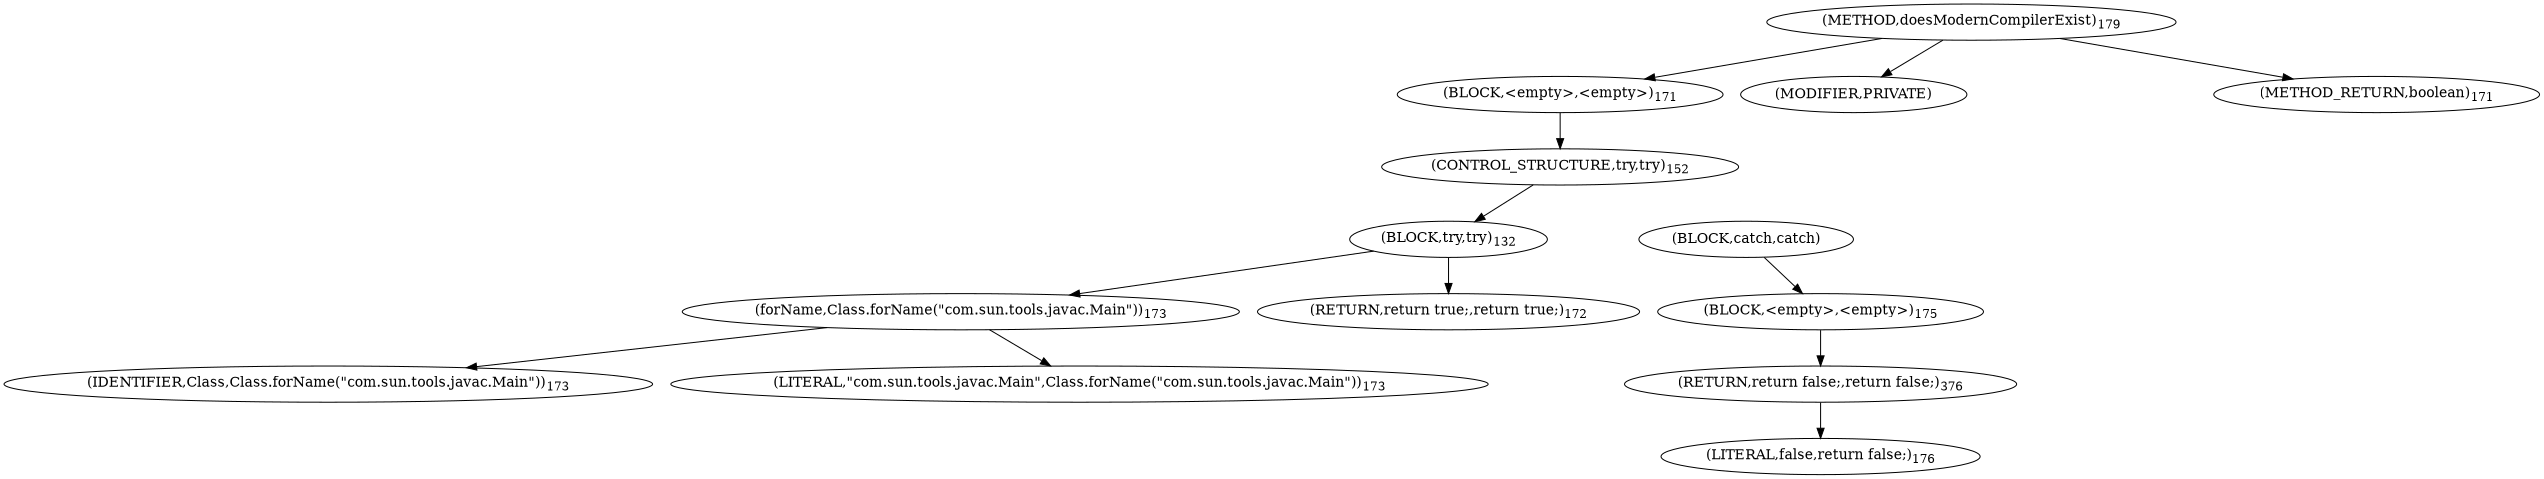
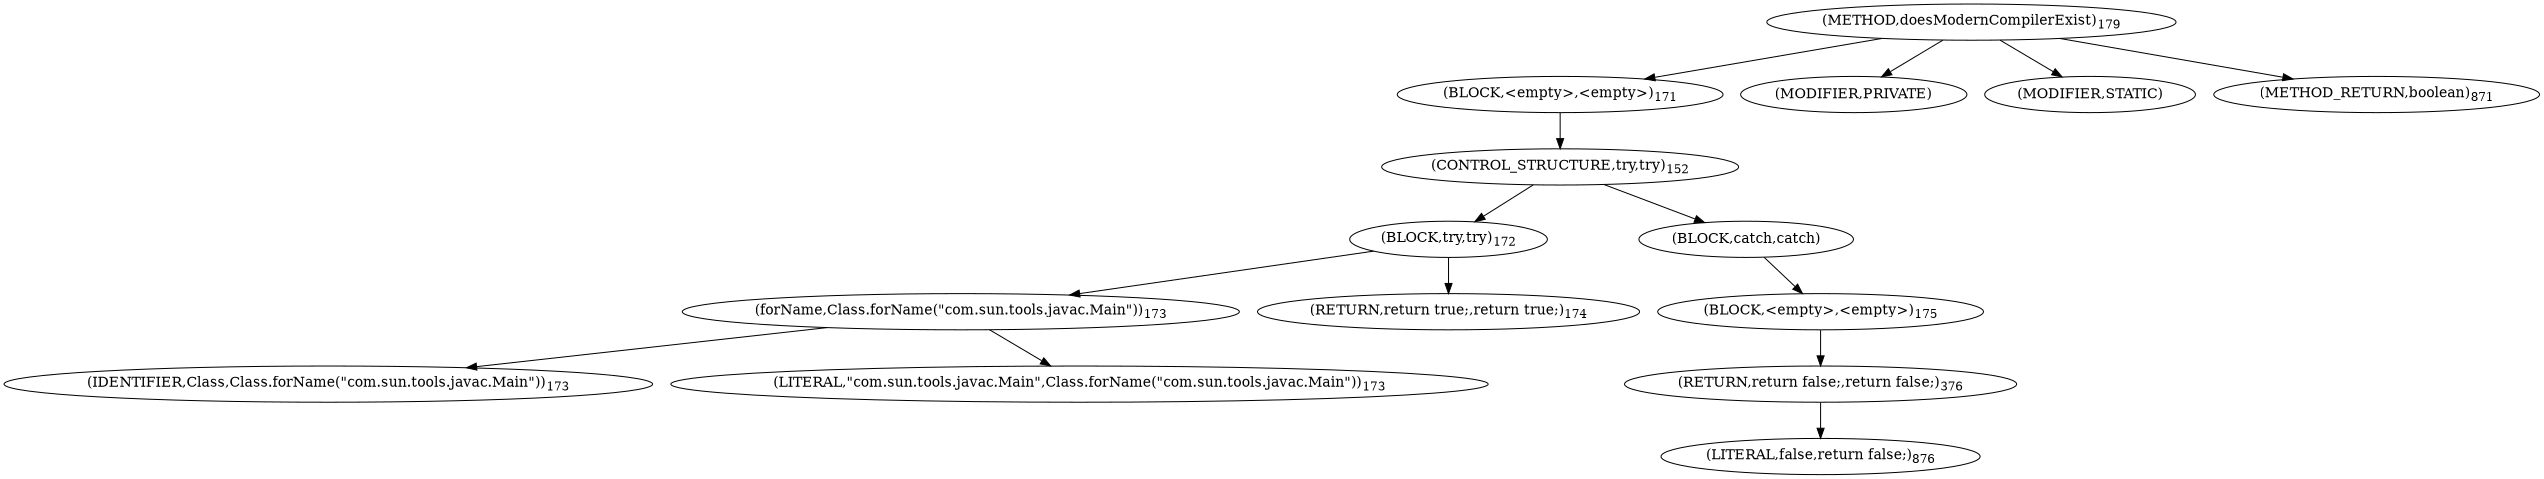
node "(METHOD_RETURN,boolean)": text "171" -> "871"
node "(MODIFIER,STATIC)": added
edge "(CONTROL_STRUCTURE,try,try)" -> "(BLOCK,catch,catch)": added
node "(BLOCK,try,try)": text "132" -> "172"
node "(RETURN,return true;,return true;)": text "172" -> "174"
node "(LITERAL,false,return false;)": text "176" -> "876"
